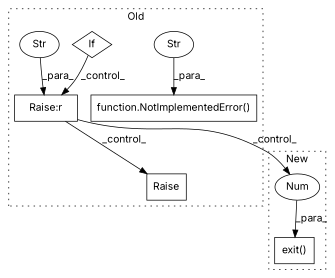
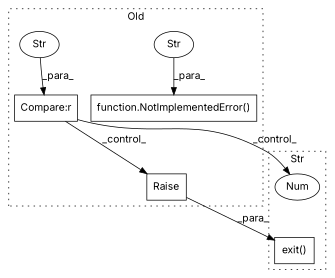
node "If": removed
node "Raise:r": label "Raise:r" -> "Compare:r"
cluster "New": label "New" -> "Str"
edge "Num" -> "exit()": now "Raise" -> "exit()"
